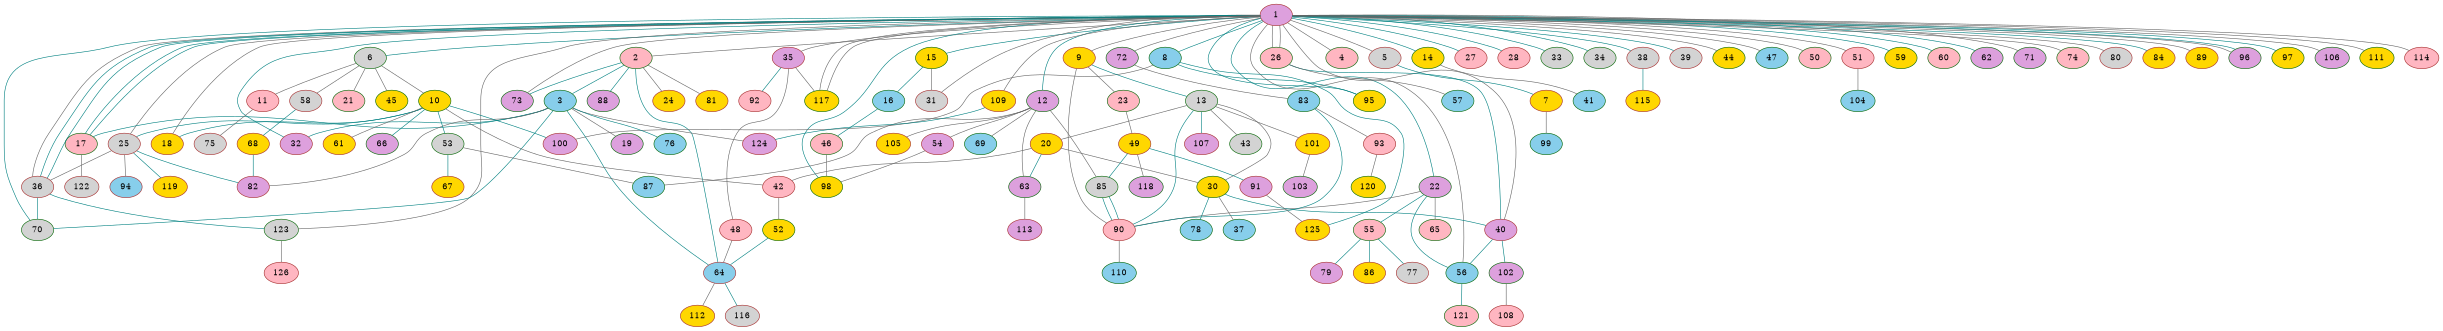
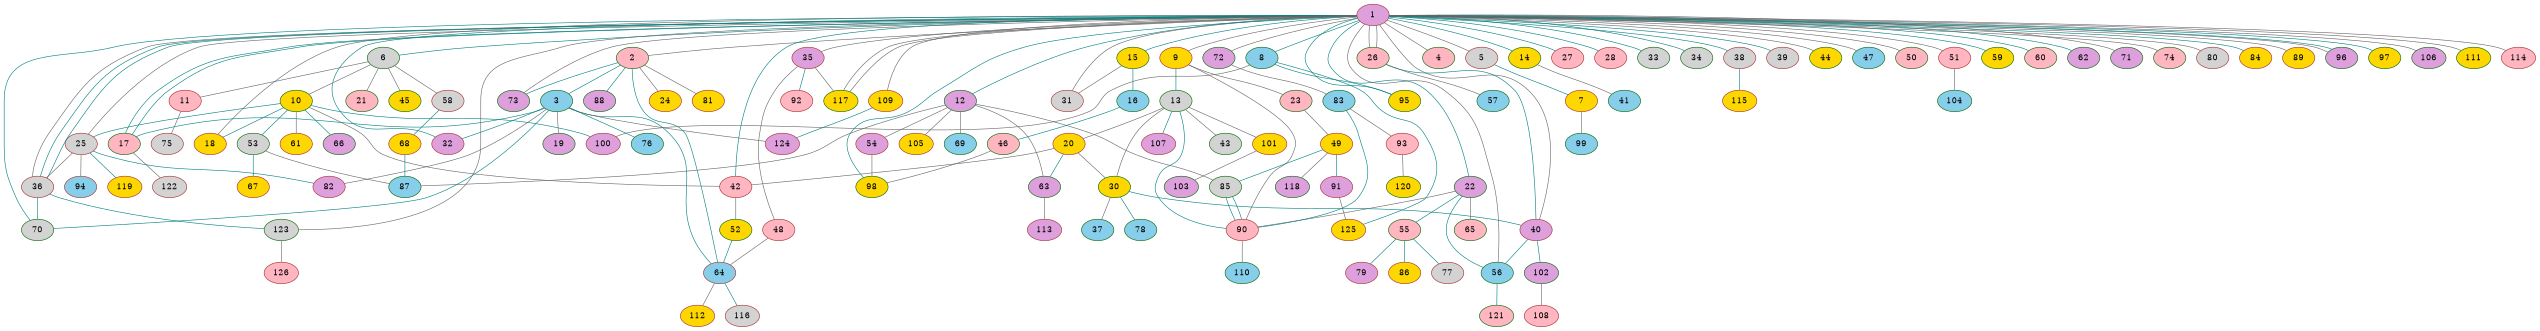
edge "1" -- "42": added
edge "68" -- "82": now "68" -- "87"
